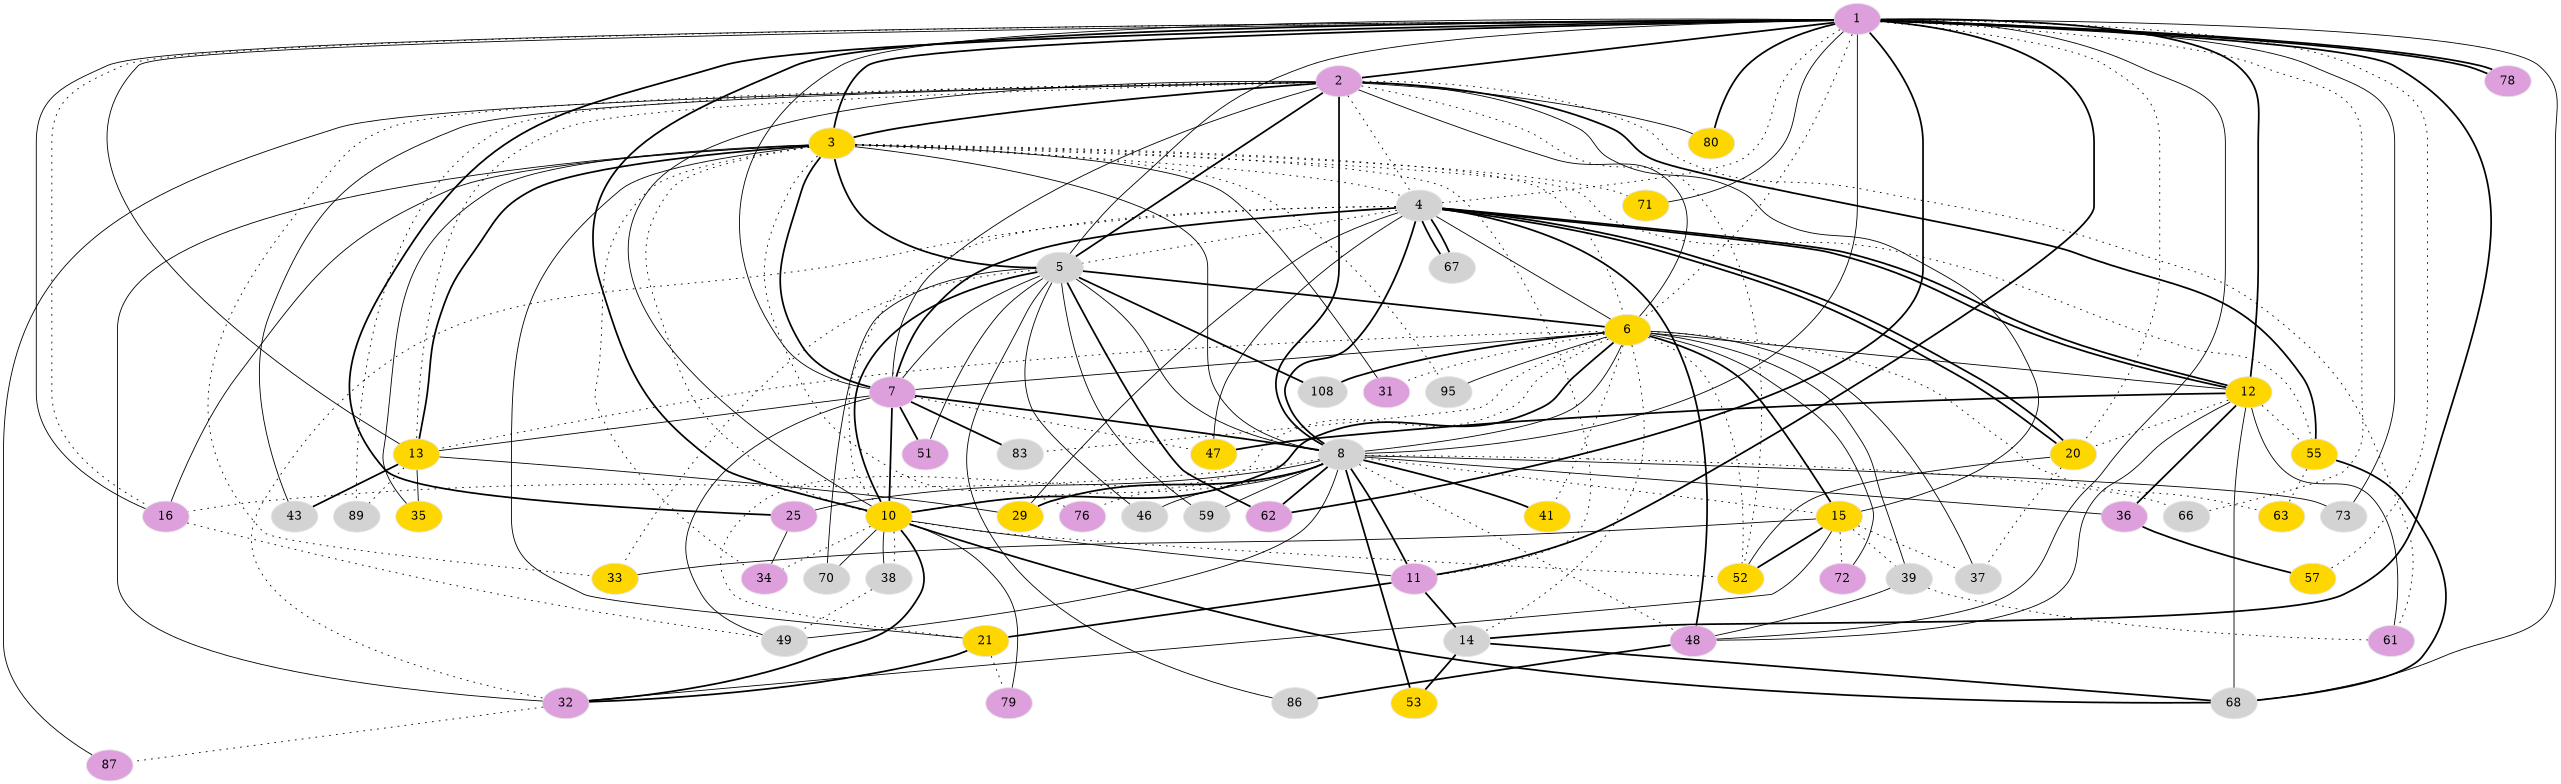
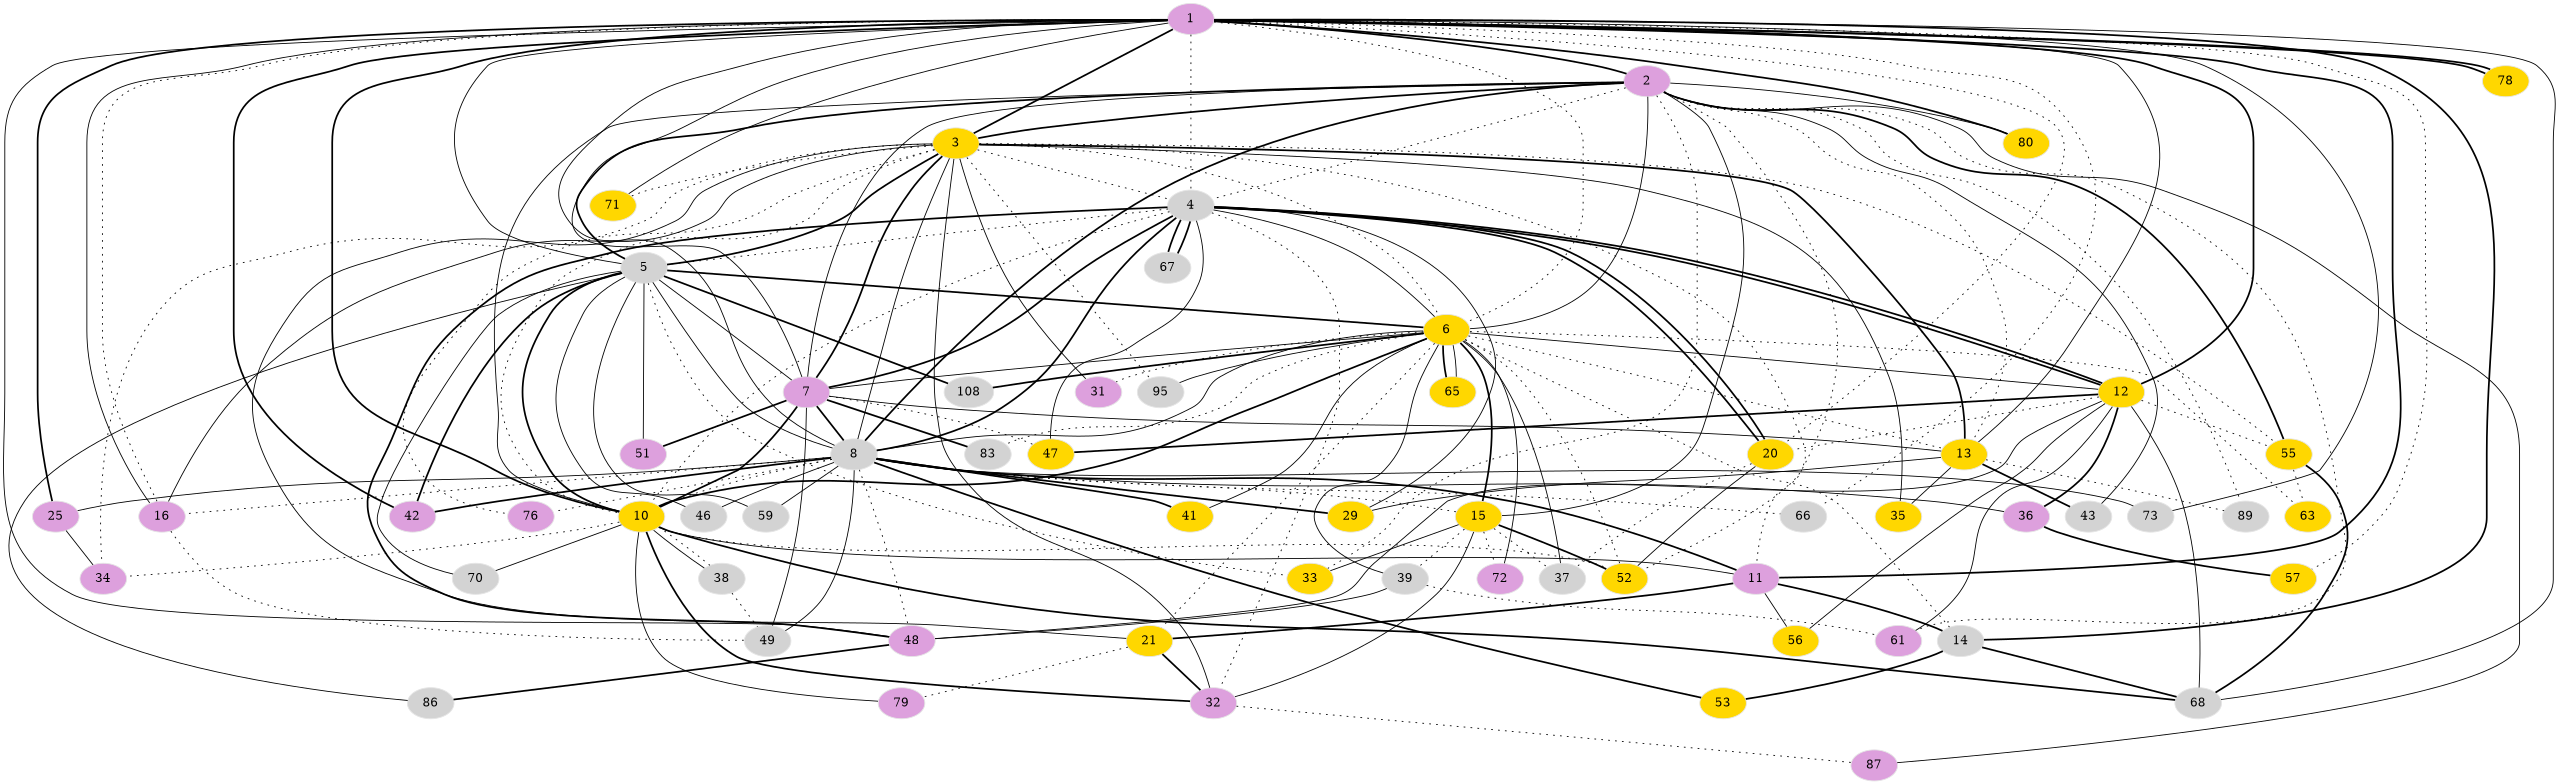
node "78": fillcolor plum -> gold
node "65": added
edge "6" -- "41": style dotted -> solid
node "62": label "62" -> "42"
node "56": added
